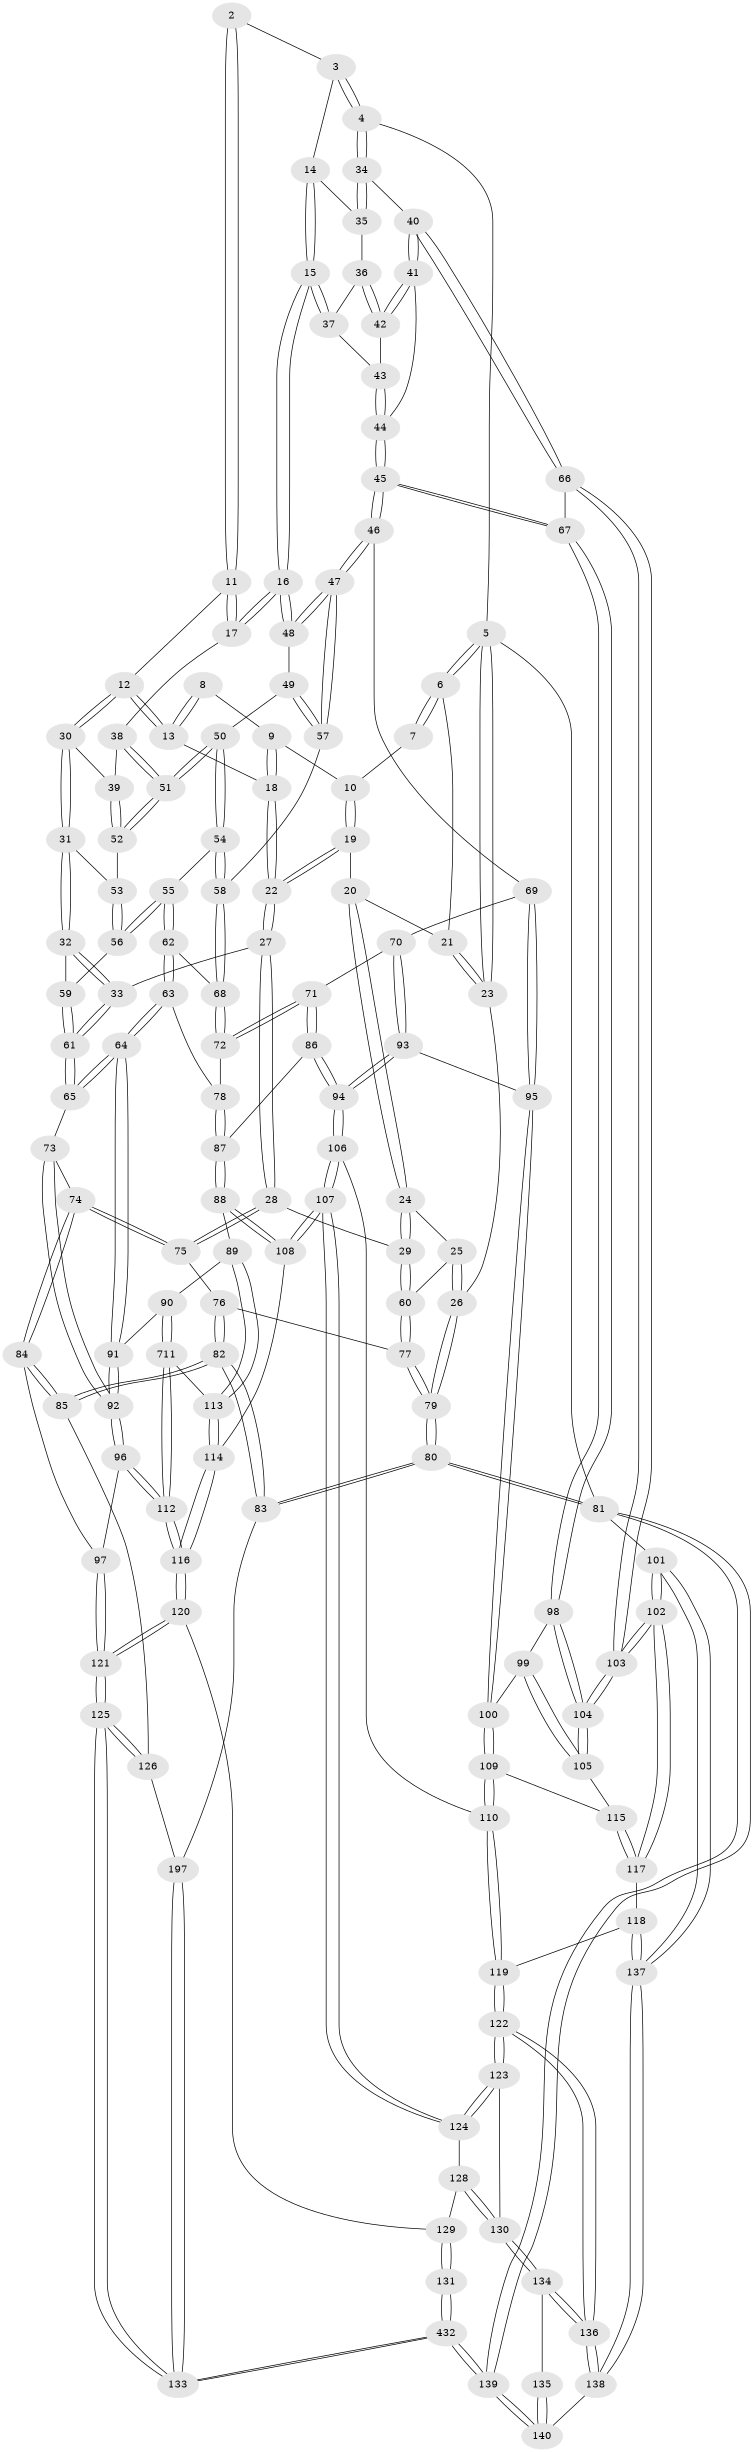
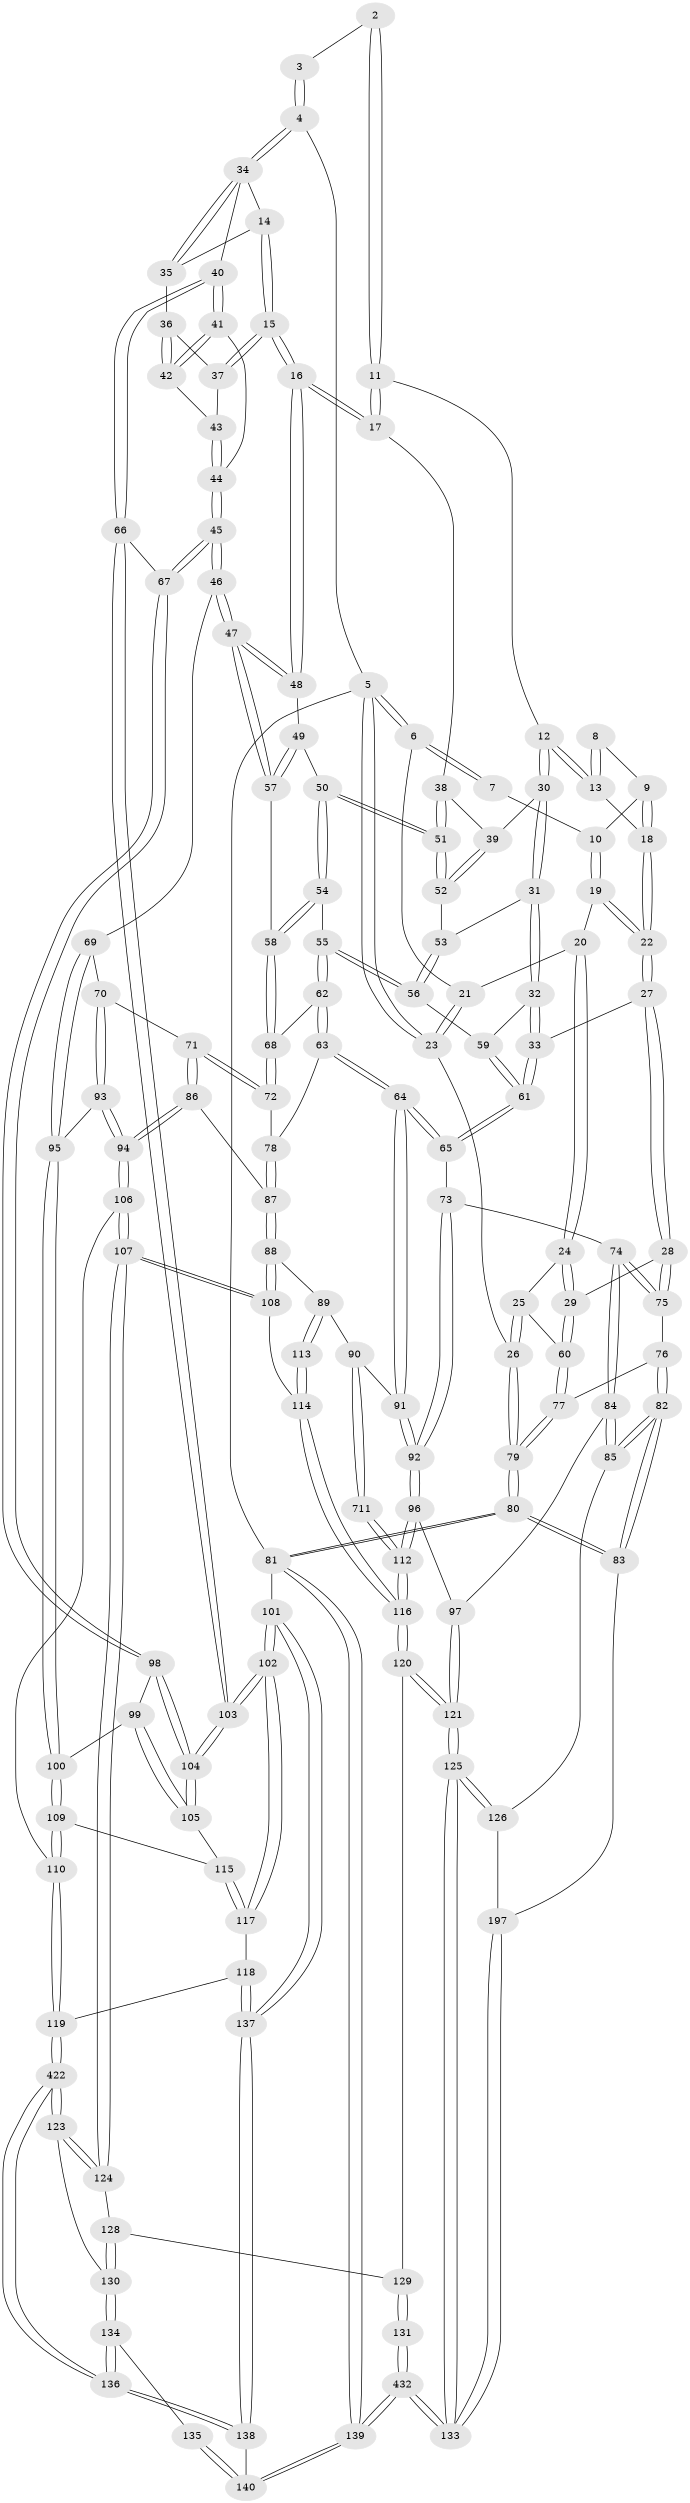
edge "3" -- "14": now "34" -- "14"
edge "711" -- "113": removed
node "122": label "122" -> "422"
